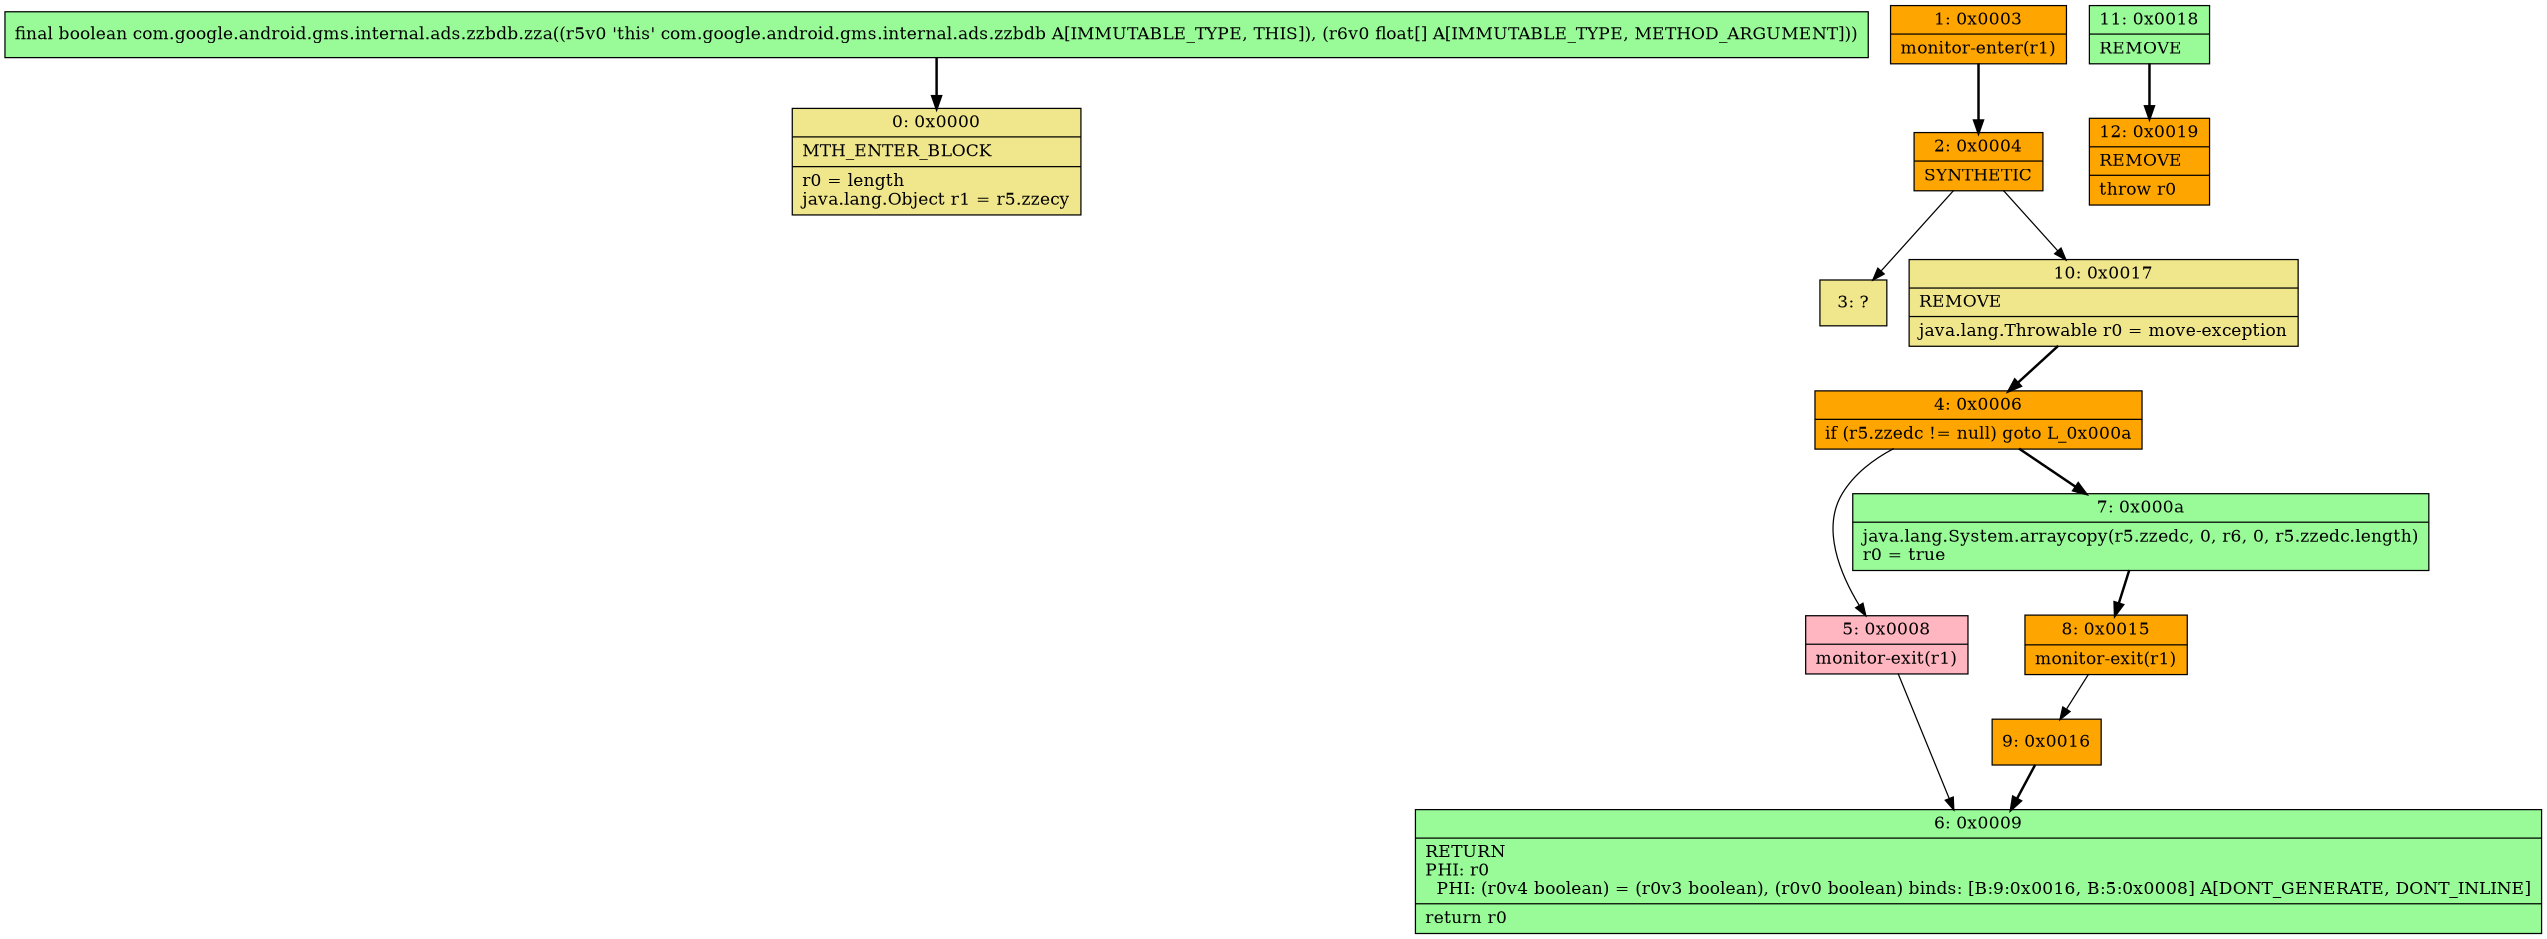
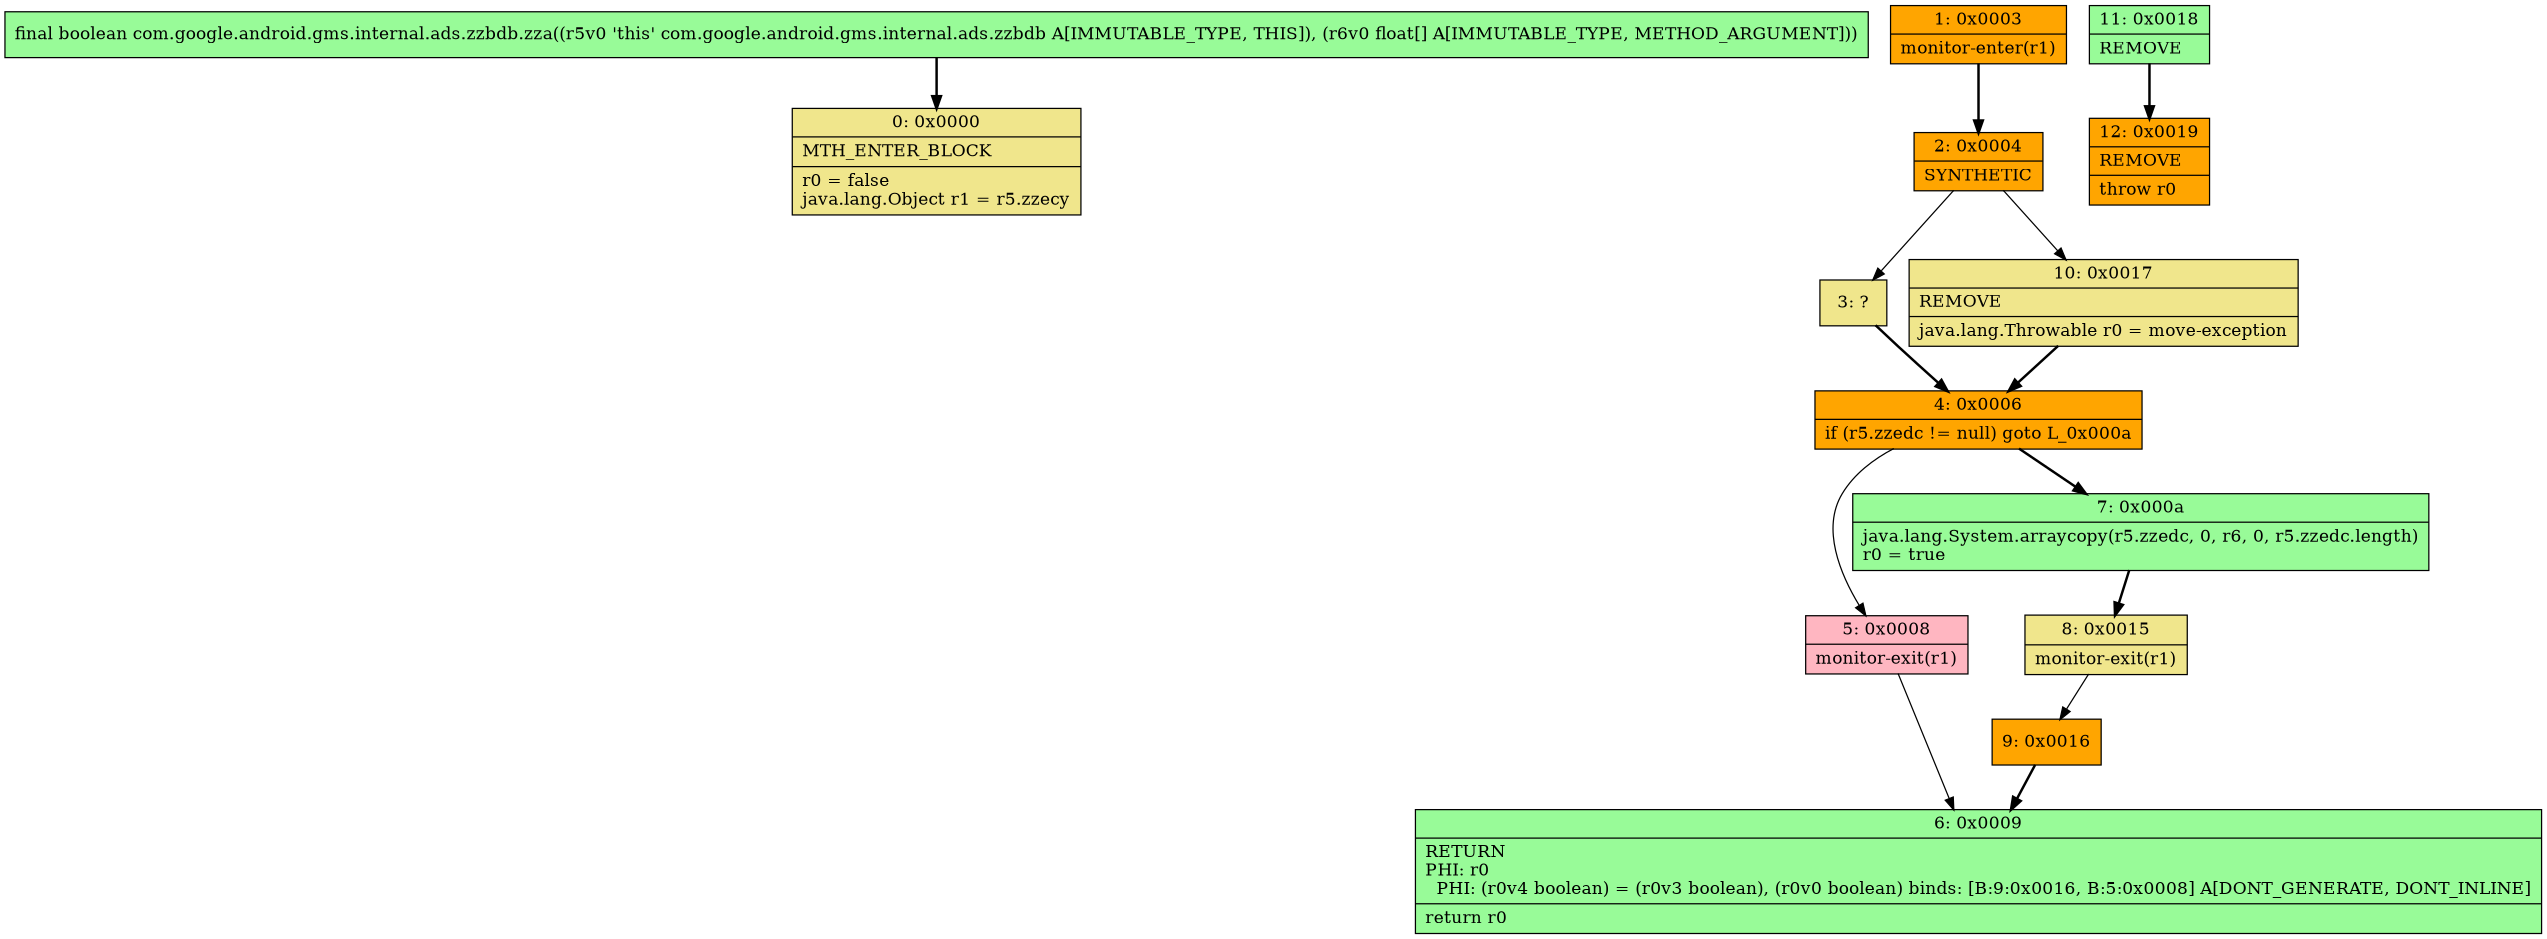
node "0: 0x0000": text "r0 = length" -> "r0 = false"
edge "3: ?" -> "4: 0x0006": added
node "8: 0x0015": fillcolor orange -> khaki
